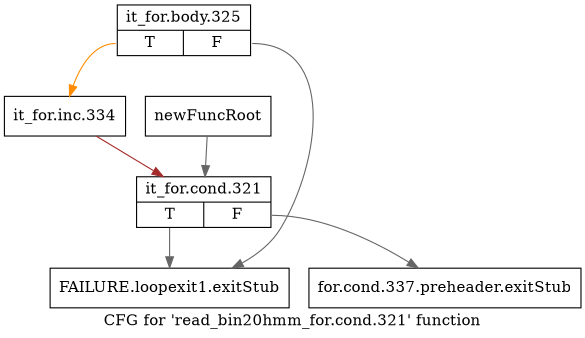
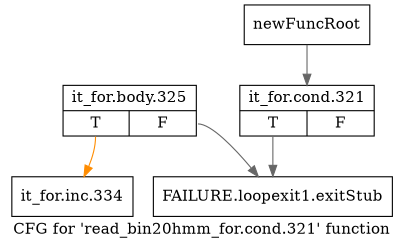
edge "it_for.inc.334" -> "it_for.cond.321": removed
node "for.cond.337.preheader.exitStub": removed
